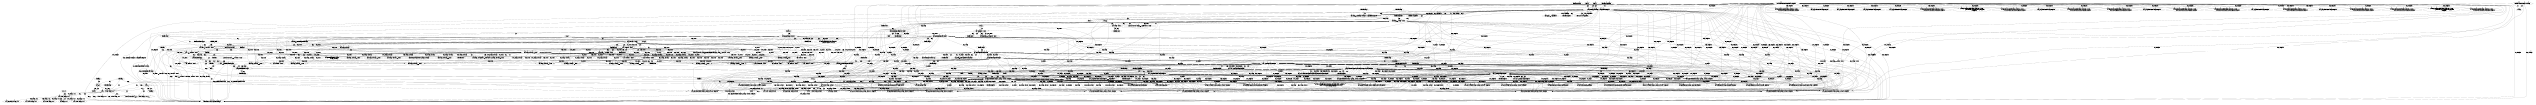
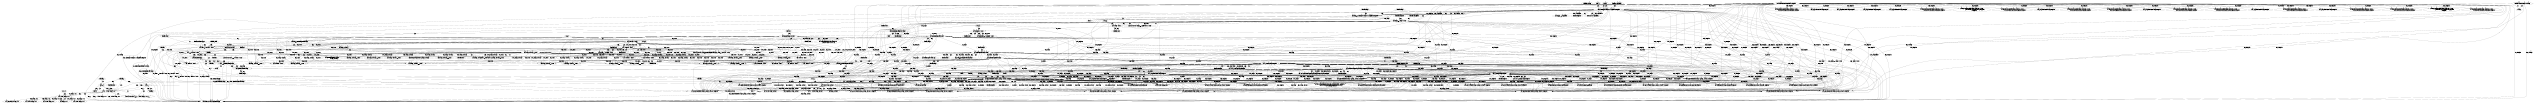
edge "(Call,LBR02PixelRGBA(r))" -> "(MethodReturn,static MagickBooleanType)": label "AST: " -> "DDG: LBR02PixelRGBA(r)"
